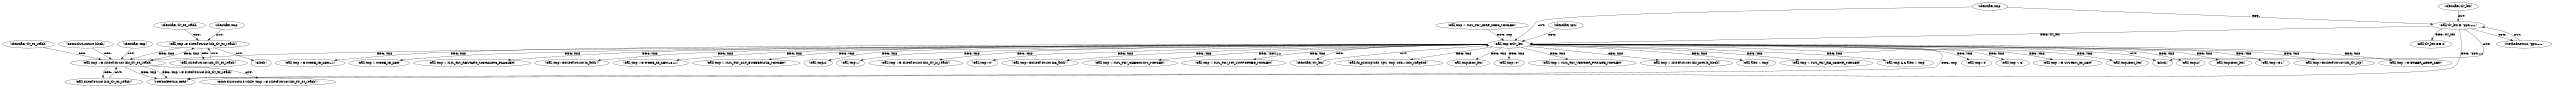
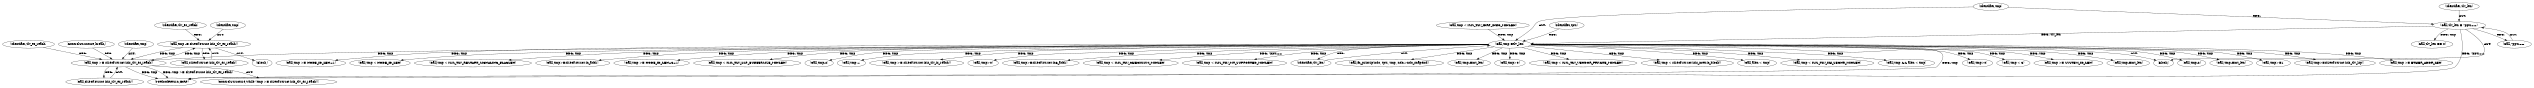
edge "(Call,tlv_len = *pptr++)" -> "(Call,tlv_len == 0)": label "DDG: tlv_len" -> "DDG: tmp"
node "(ControlStructure,block;)": label "(ControlStructure,block;)" -> "(ControlStructure,break;)"
node "(MethodReturn,*pptr++)": label "(MethodReturn,*pptr++)" -> "(Call,*pptr++)"
